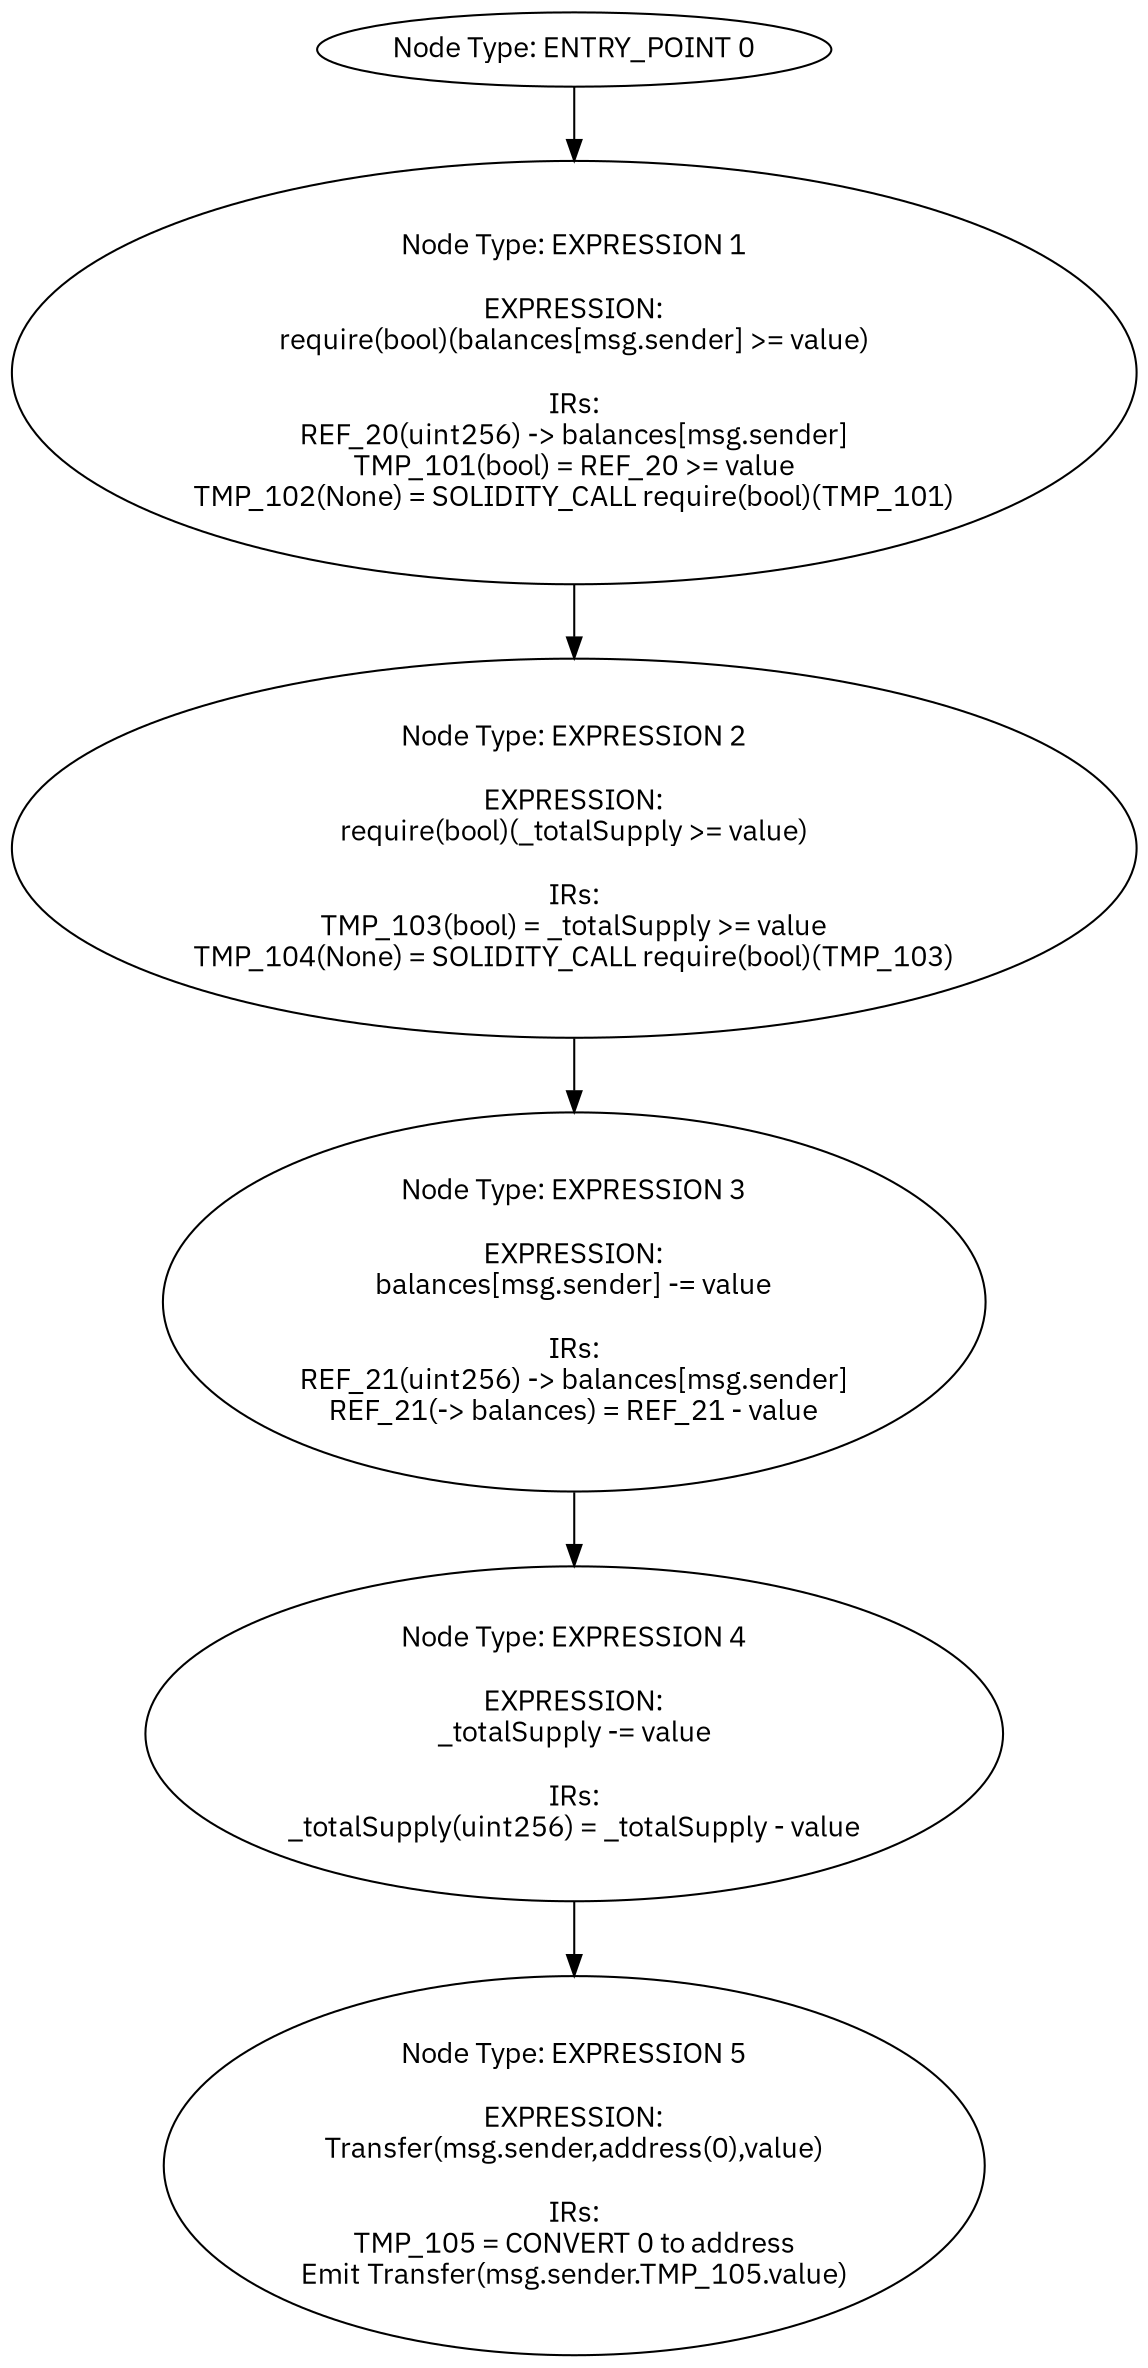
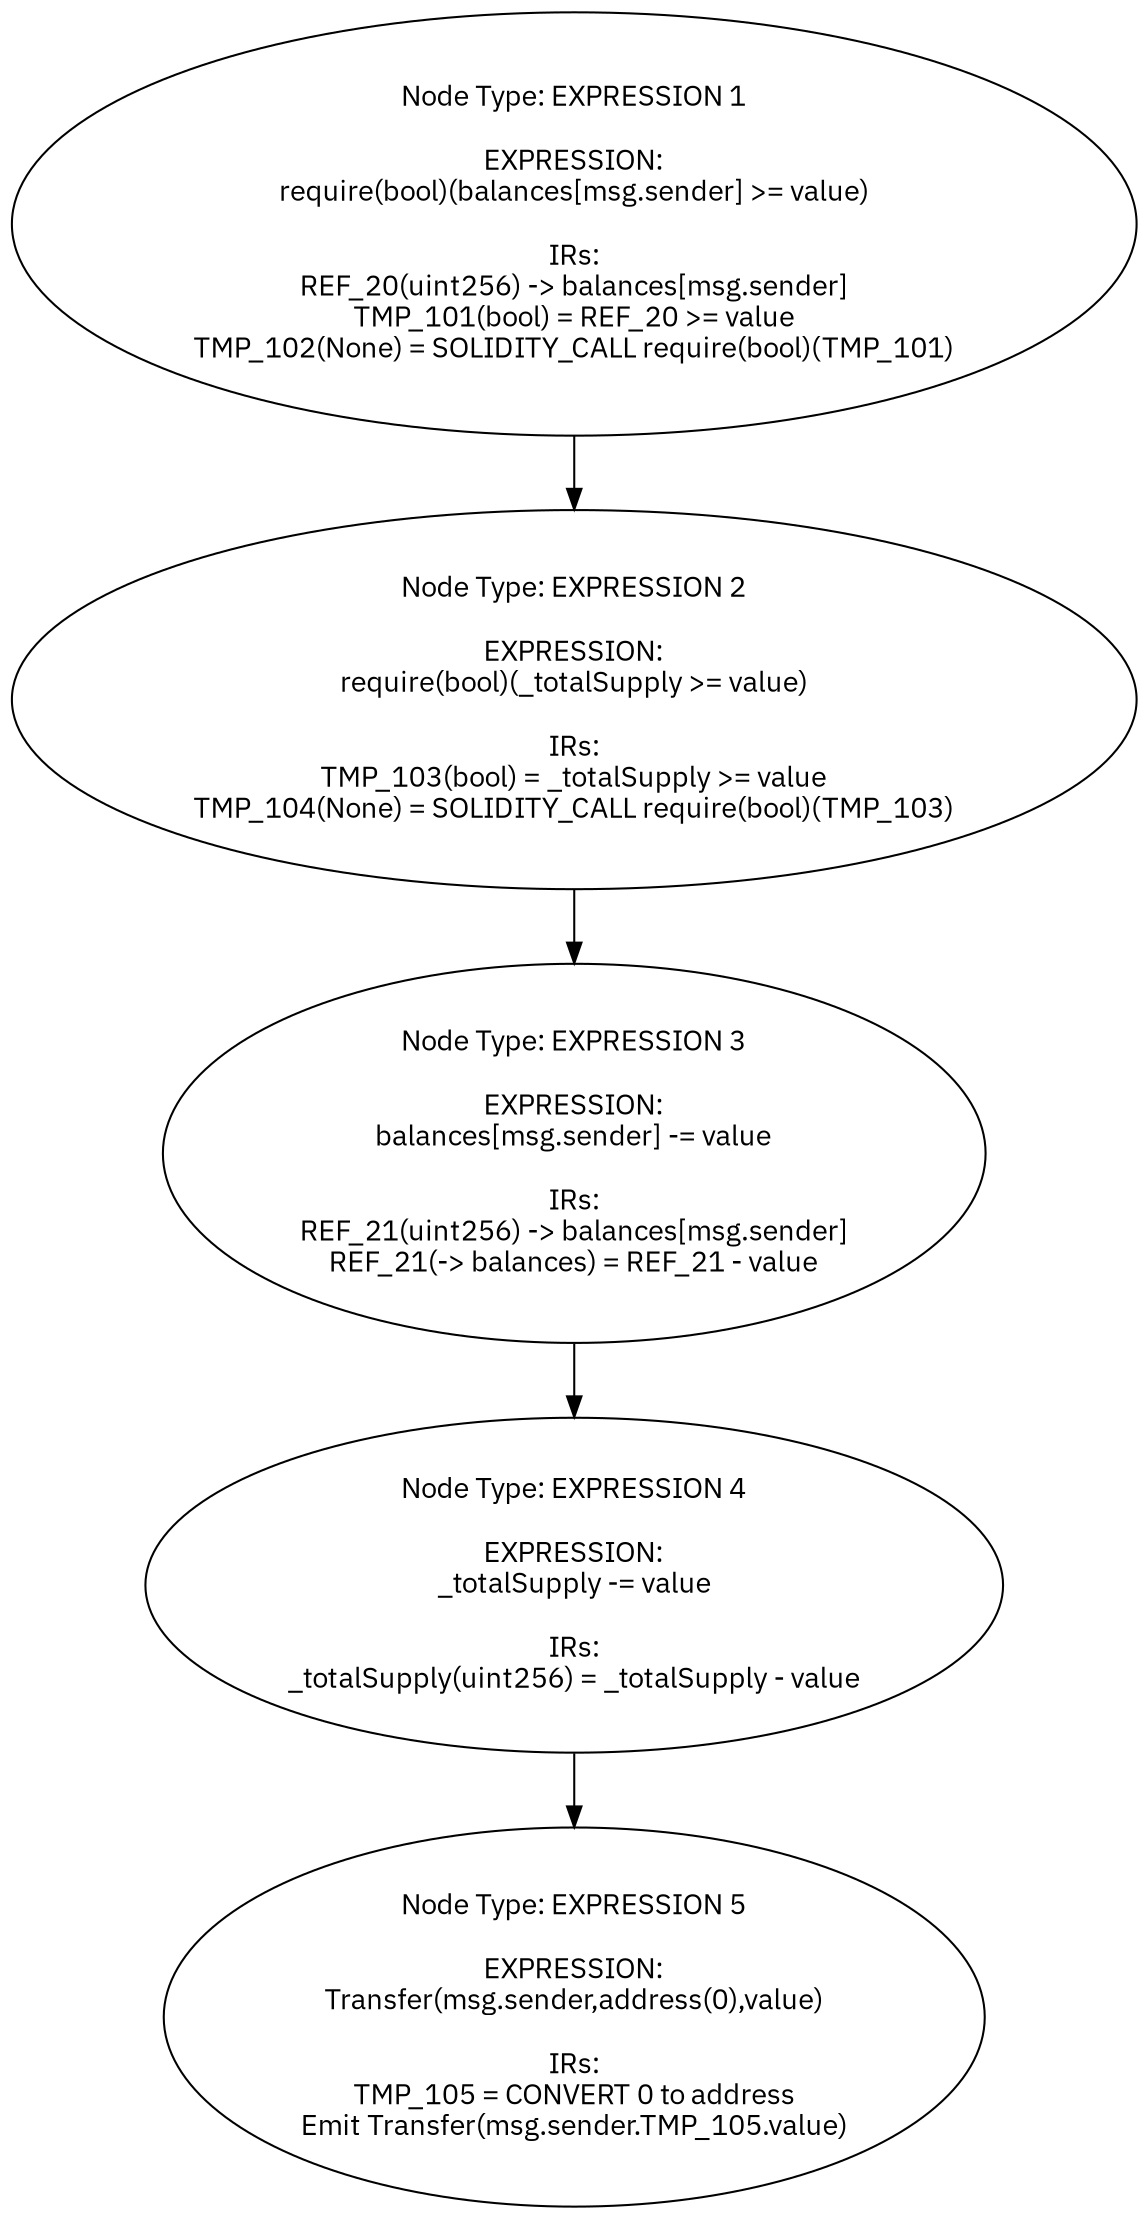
node "Node Type: ENTRY_POINT 0": removed
